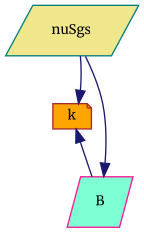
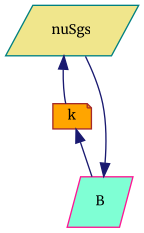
edge "nuSgs" -> "k": reversed
